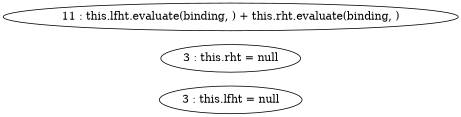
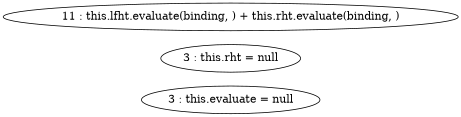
node "3 : this.lfht = null": label "3 : this.lfht = null" -> "3 : this.evaluate = null"
